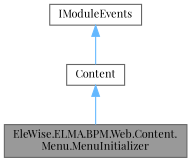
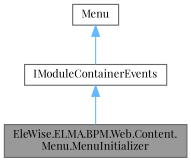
node "IModuleEvents": label "IModuleEvents" -> "Menu"
node "Content": label "Content" -> "IModuleContainerEvents"
